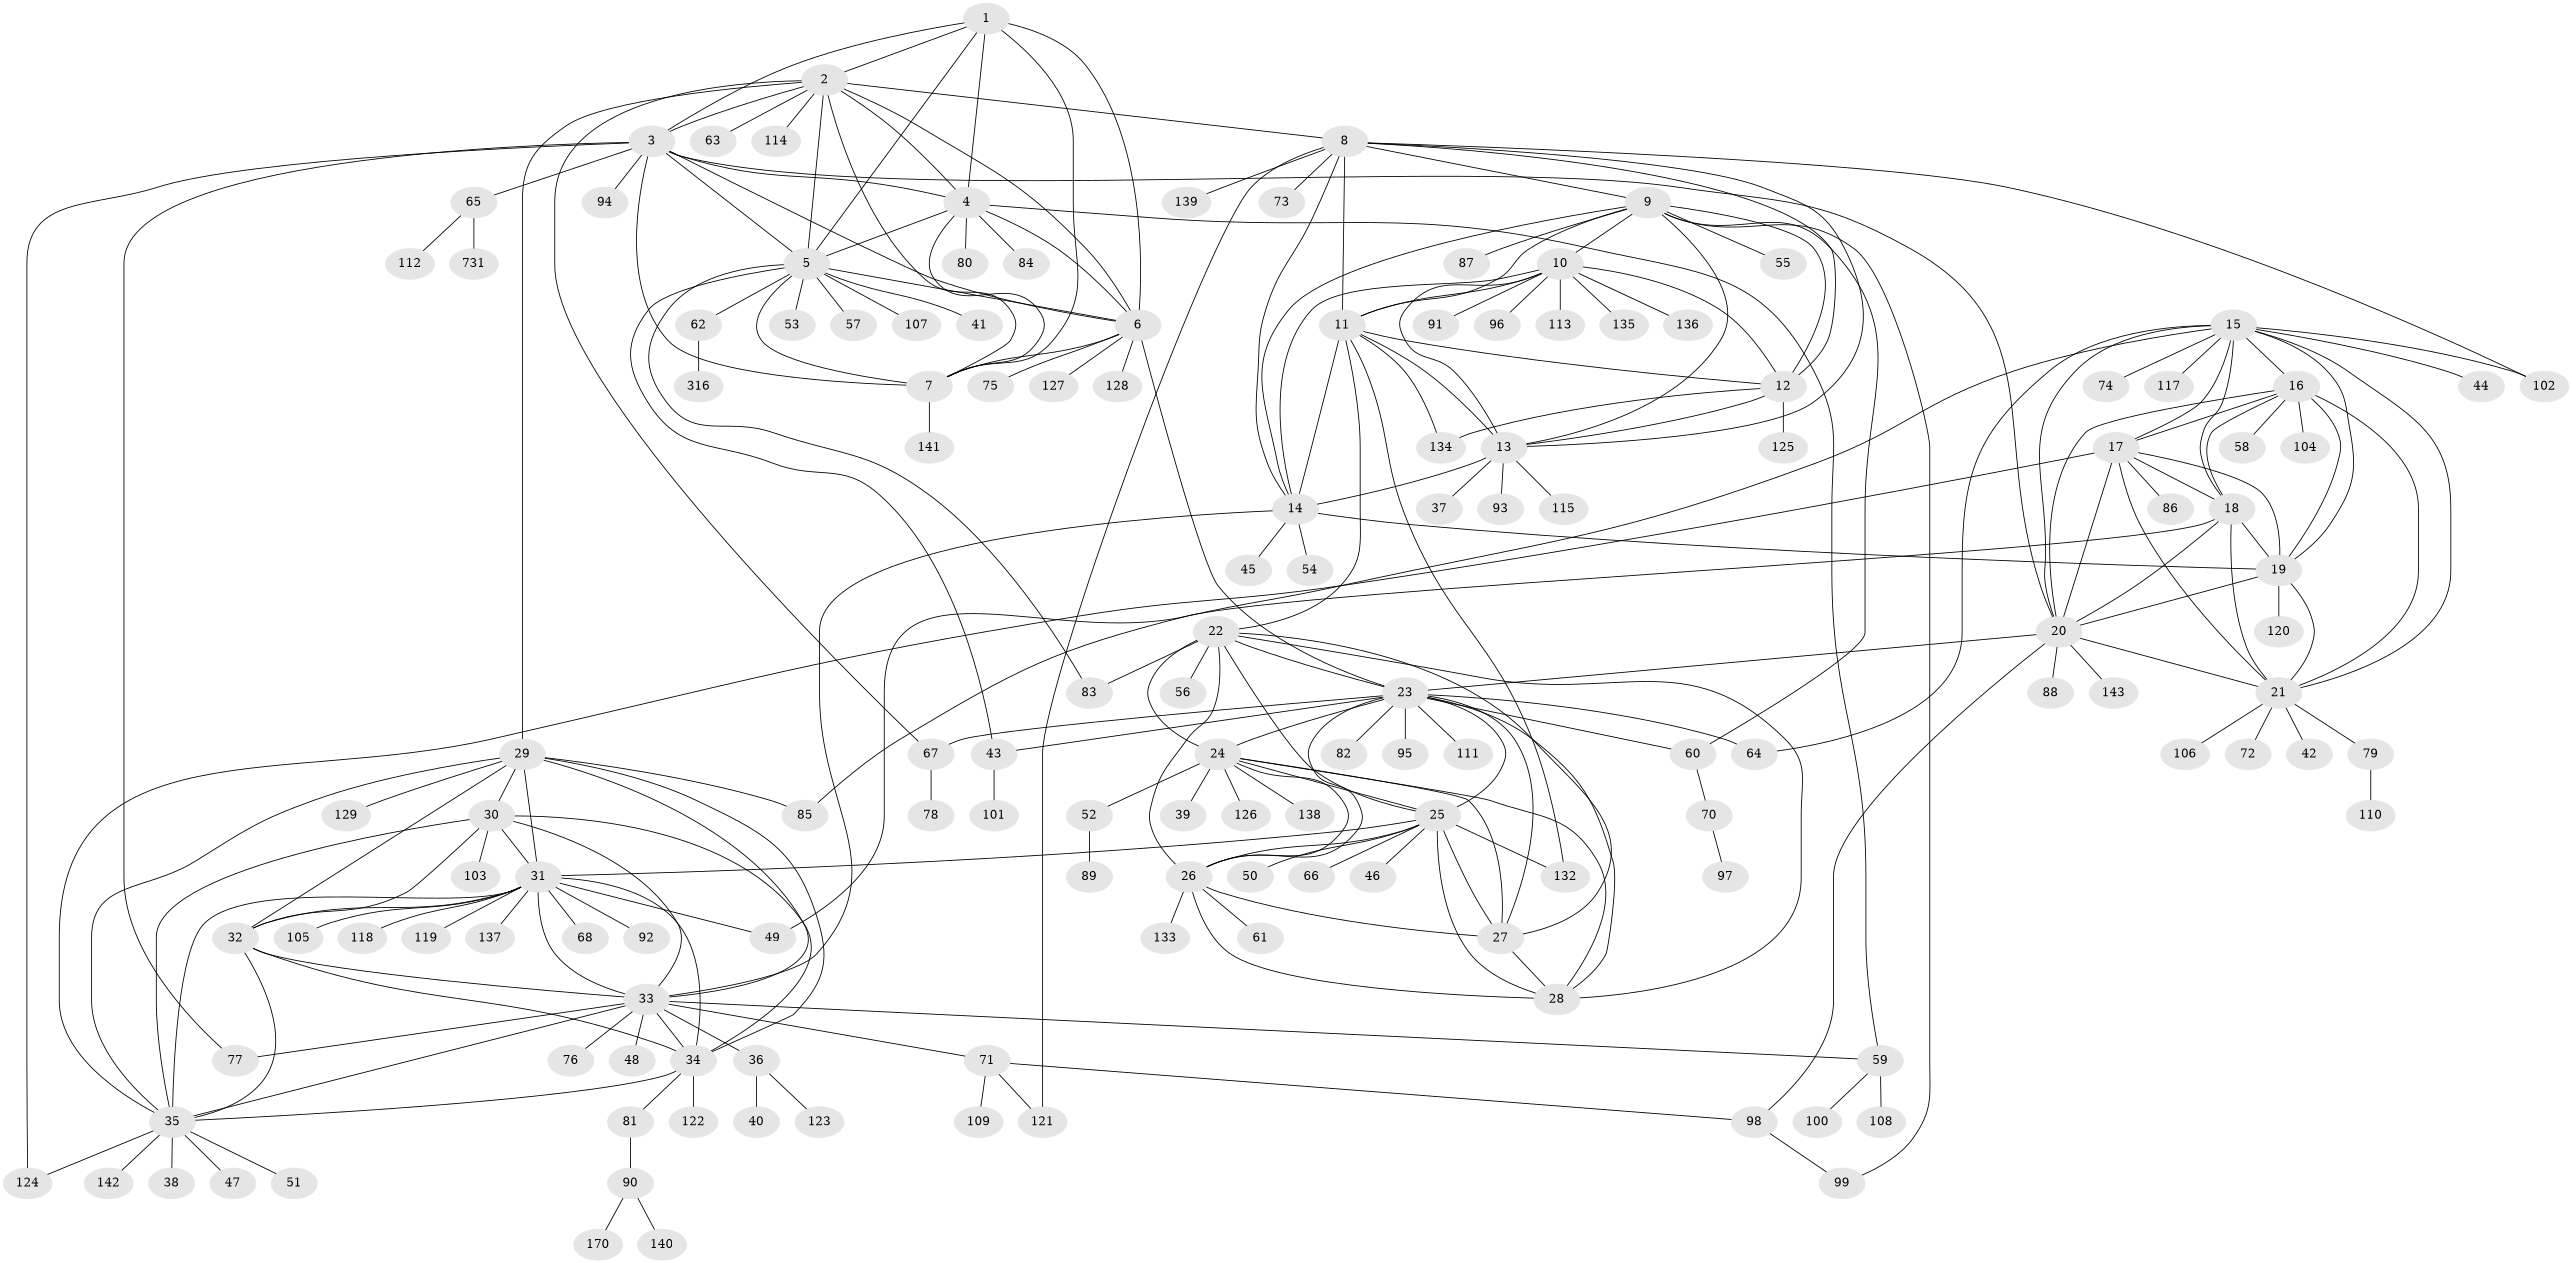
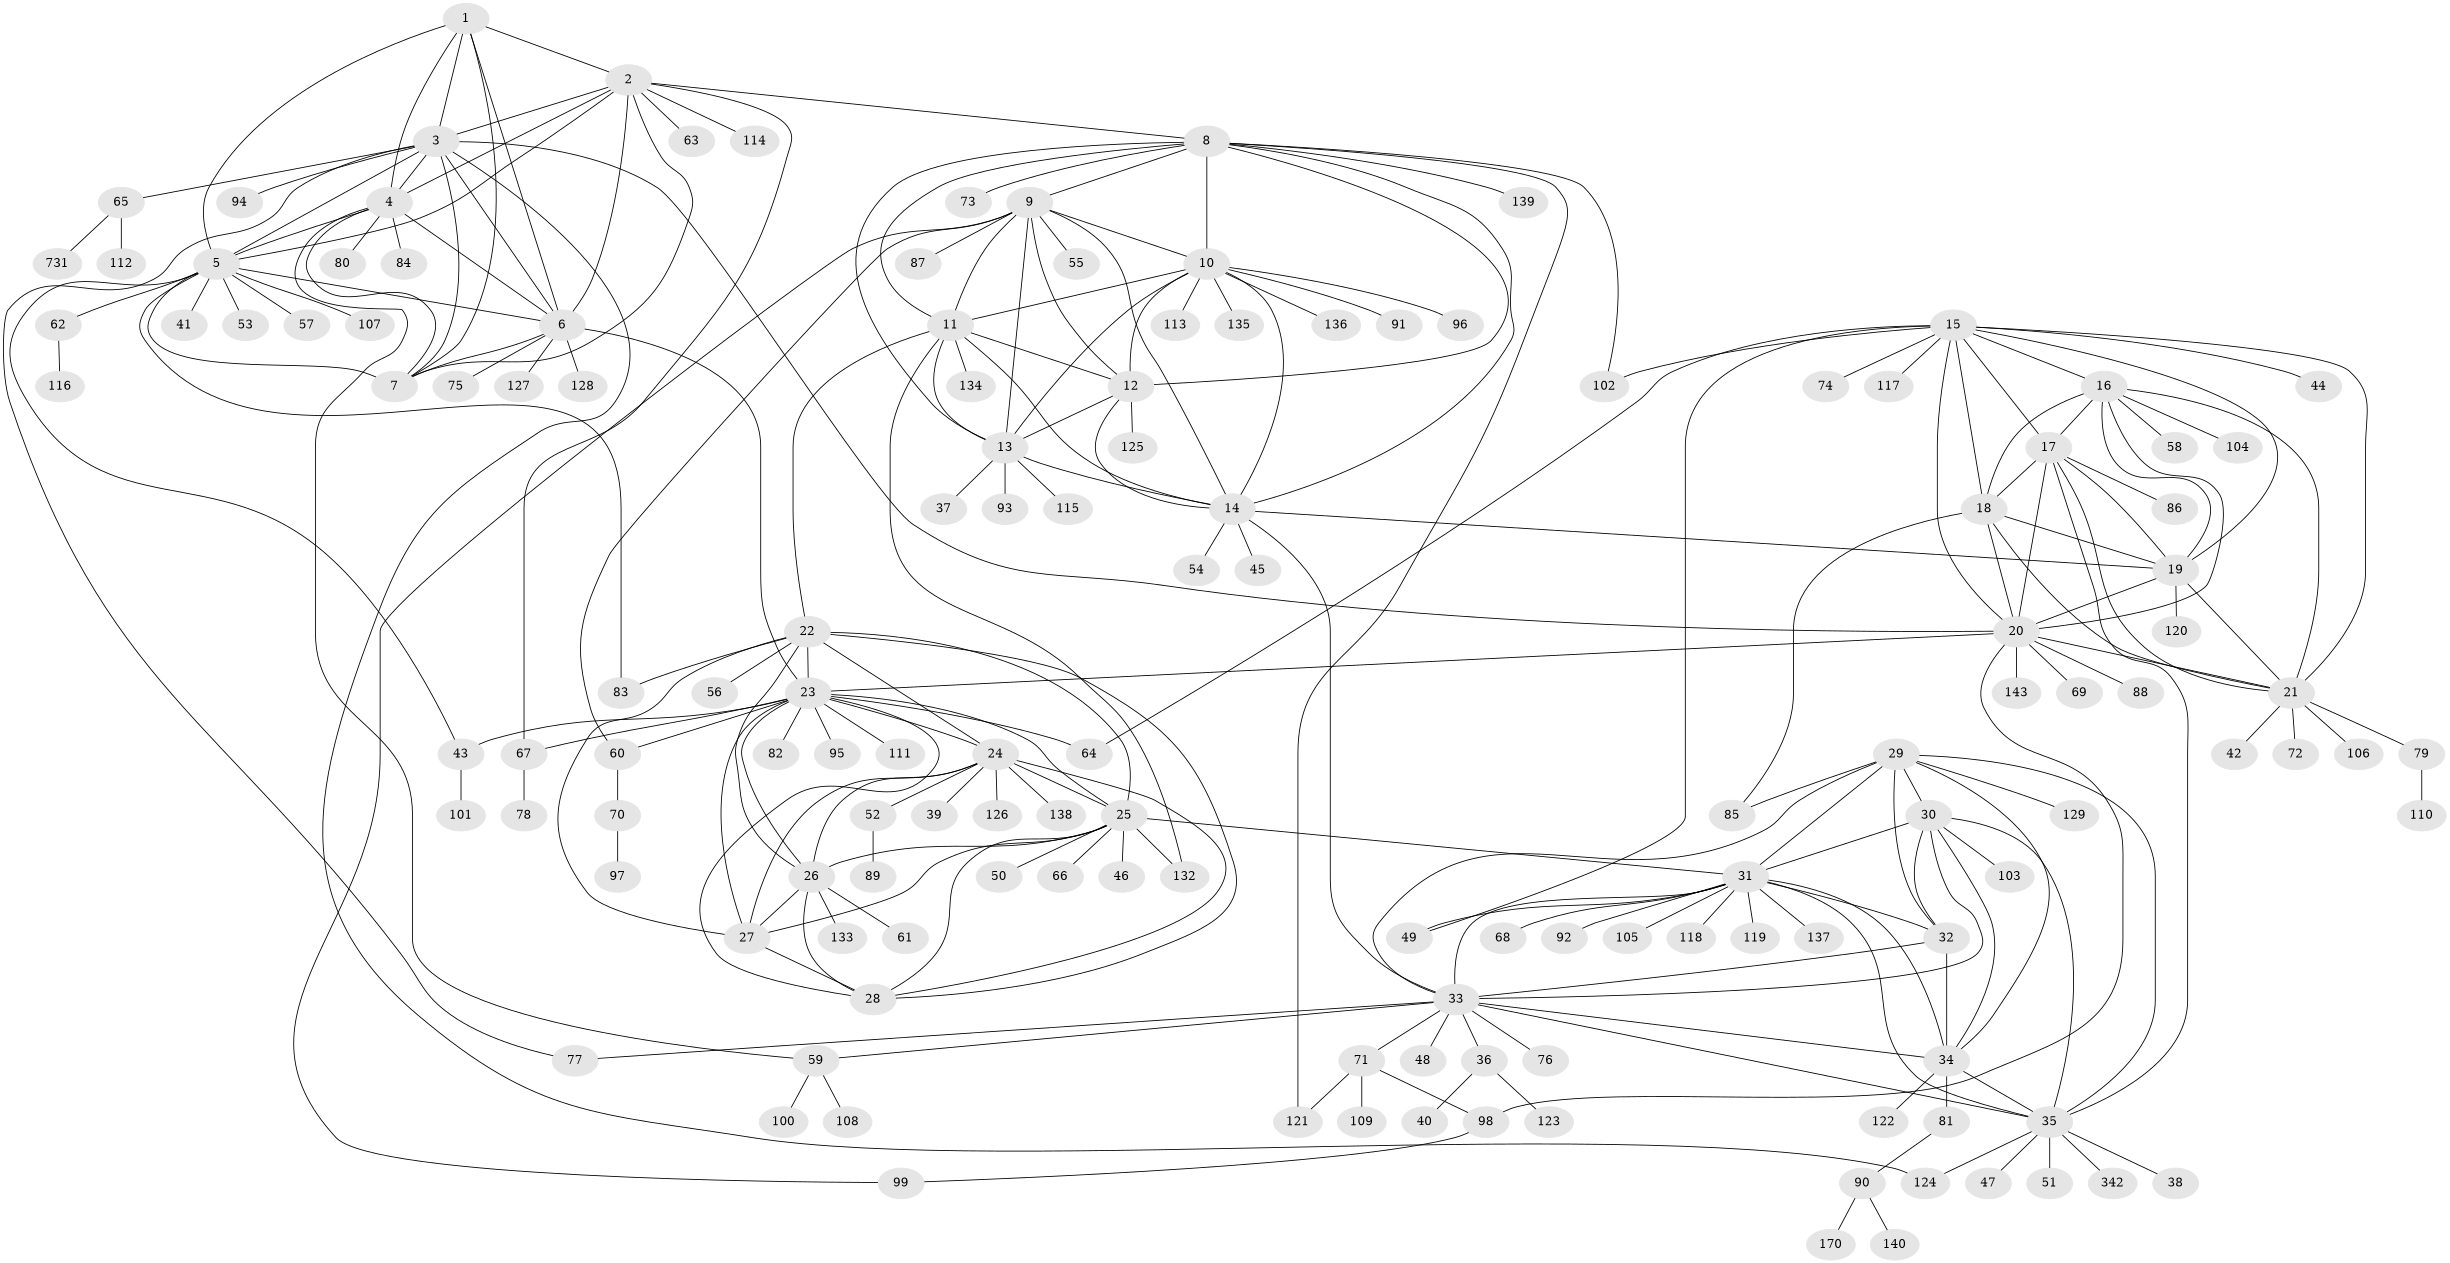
edge "8" -- "10": added
edge "2" -- "29": removed
node "316": label "316" -> "116"
edge "12" -- "134": now "12" -- "14"
node "141": removed
node "69": added
edge "32" -- "35": removed
node "142": label "142" -> "342"
